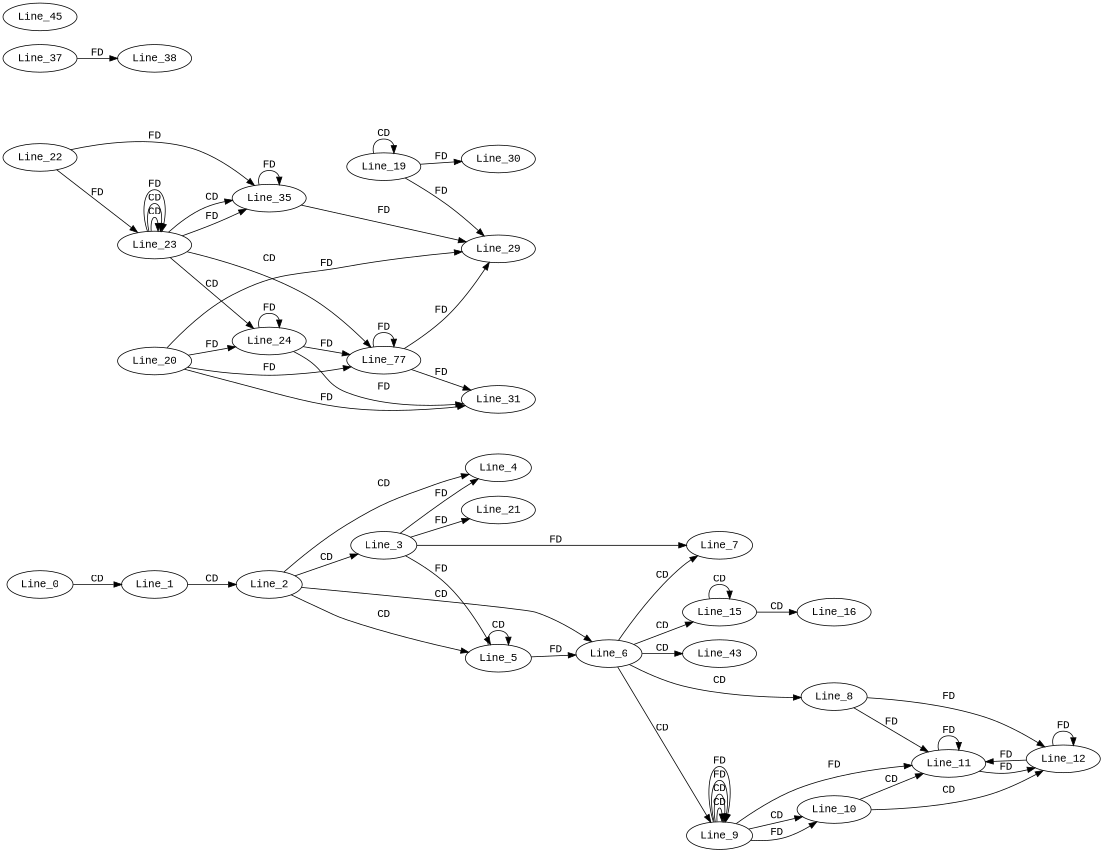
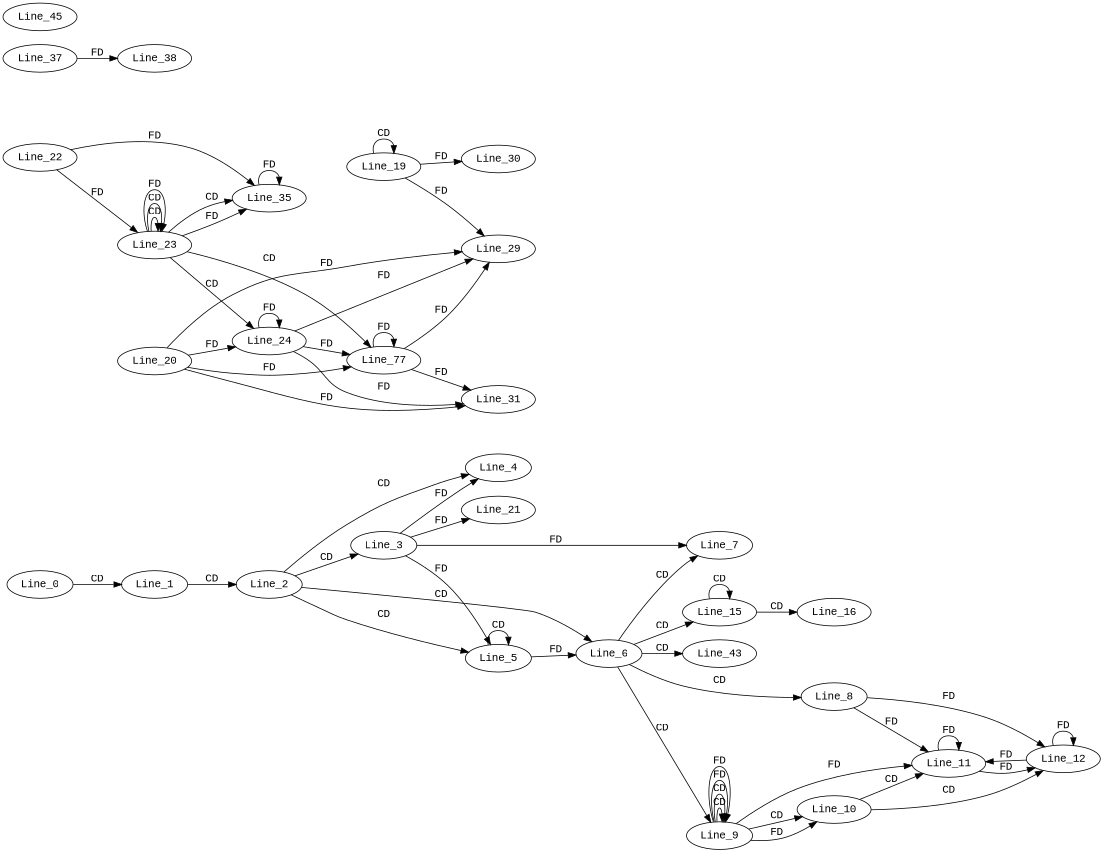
edge "Line_35" -> "Line_29": now "Line_24" -> "Line_29"
